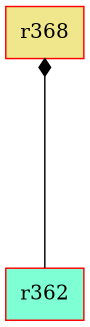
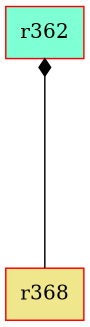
edge "r362" -> "r368": reversed
